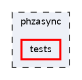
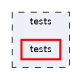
cluster "phzasync": label "phzasync" -> "tests"
